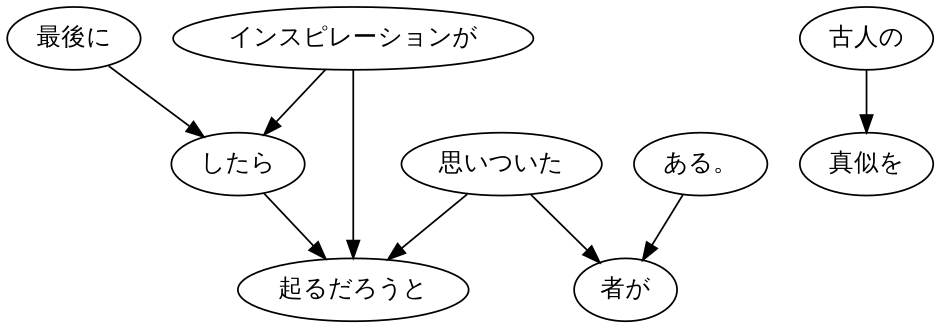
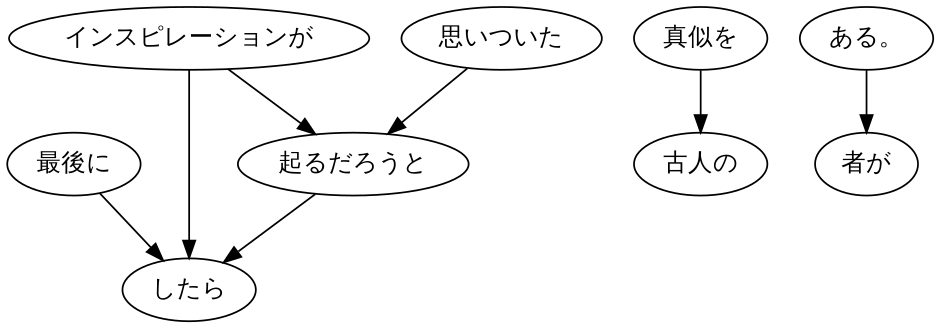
edge "古人の" -> "真似を": reversed
edge "したら" -> "起るだろうと": reversed
edge "思いついた" -> "者が": removed
